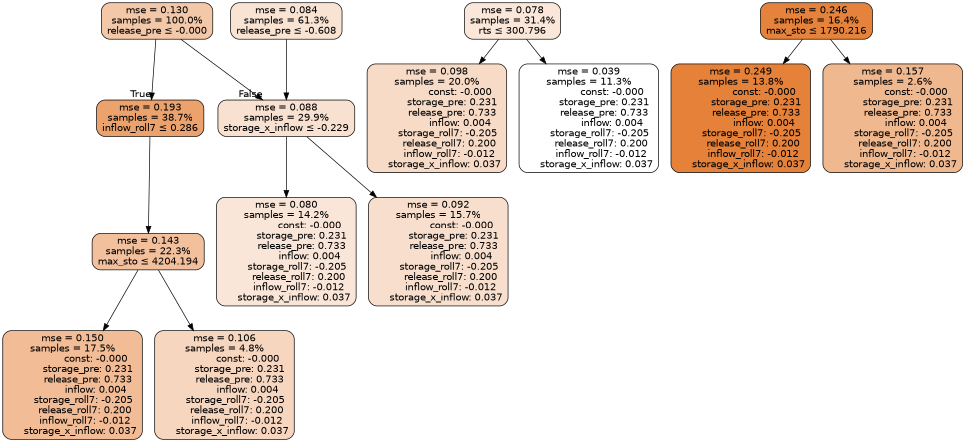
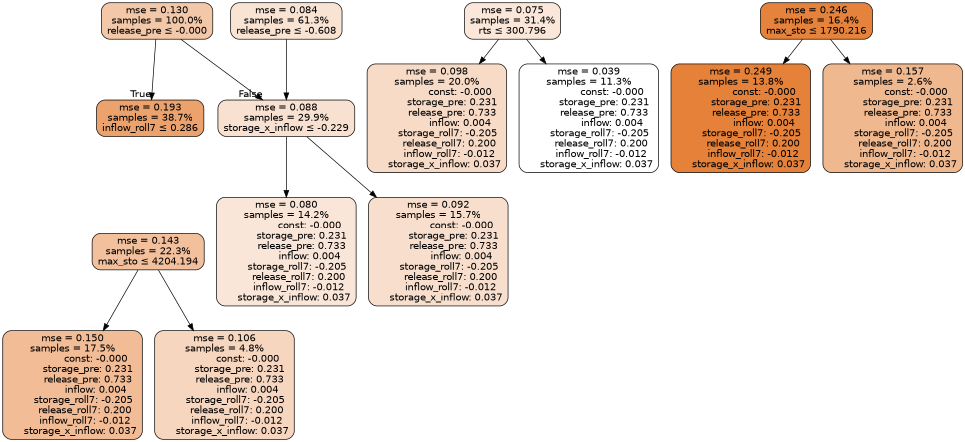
node "mse = 0.078 samples = 31.4% rts ≤ 300.796": label "mse = 0.078 samples = 31.4% rts ≤ 300.796" -> "mse = 0.075 samples = 31.4% rts ≤ 300.796"
edge "mse = 0.193 samples = 38.7% inflow_roll7 ≤ 0.286" -> "mse = 0.143 samples = 22.3% max_sto ≤ 4204.194": removed
